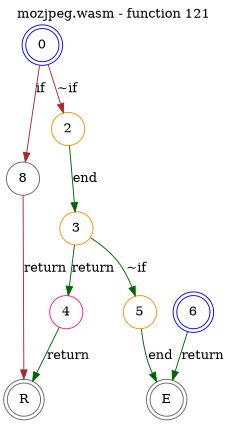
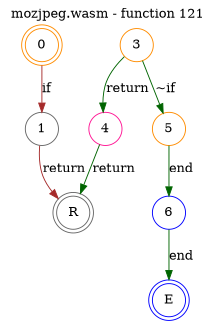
node "0": color blue -> darkorange
node "2": removed
node "8": label "8" -> "1"
node "6": shape doublecircle -> circle
edge "5" -> "E": now "5" -> "6"
edge "6" -> "E": label "return" -> "end"
node "E": color gray40 -> blue
